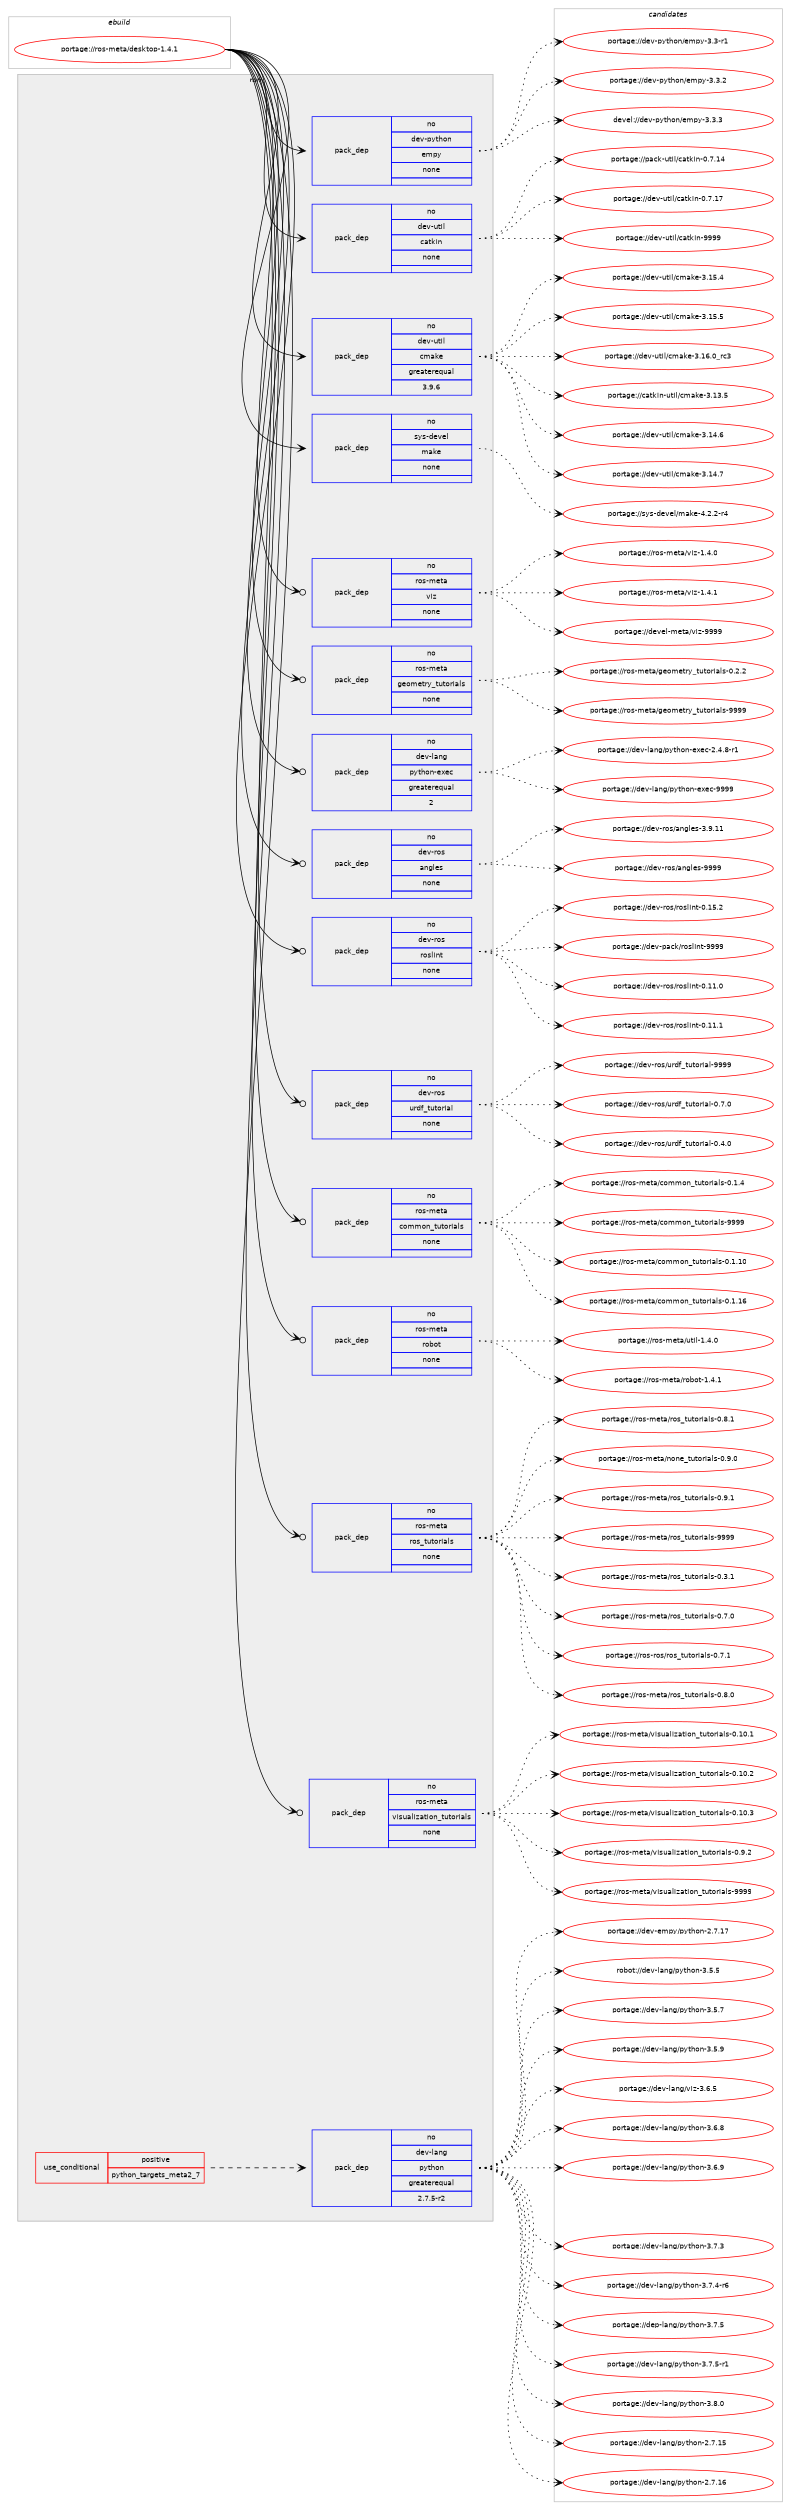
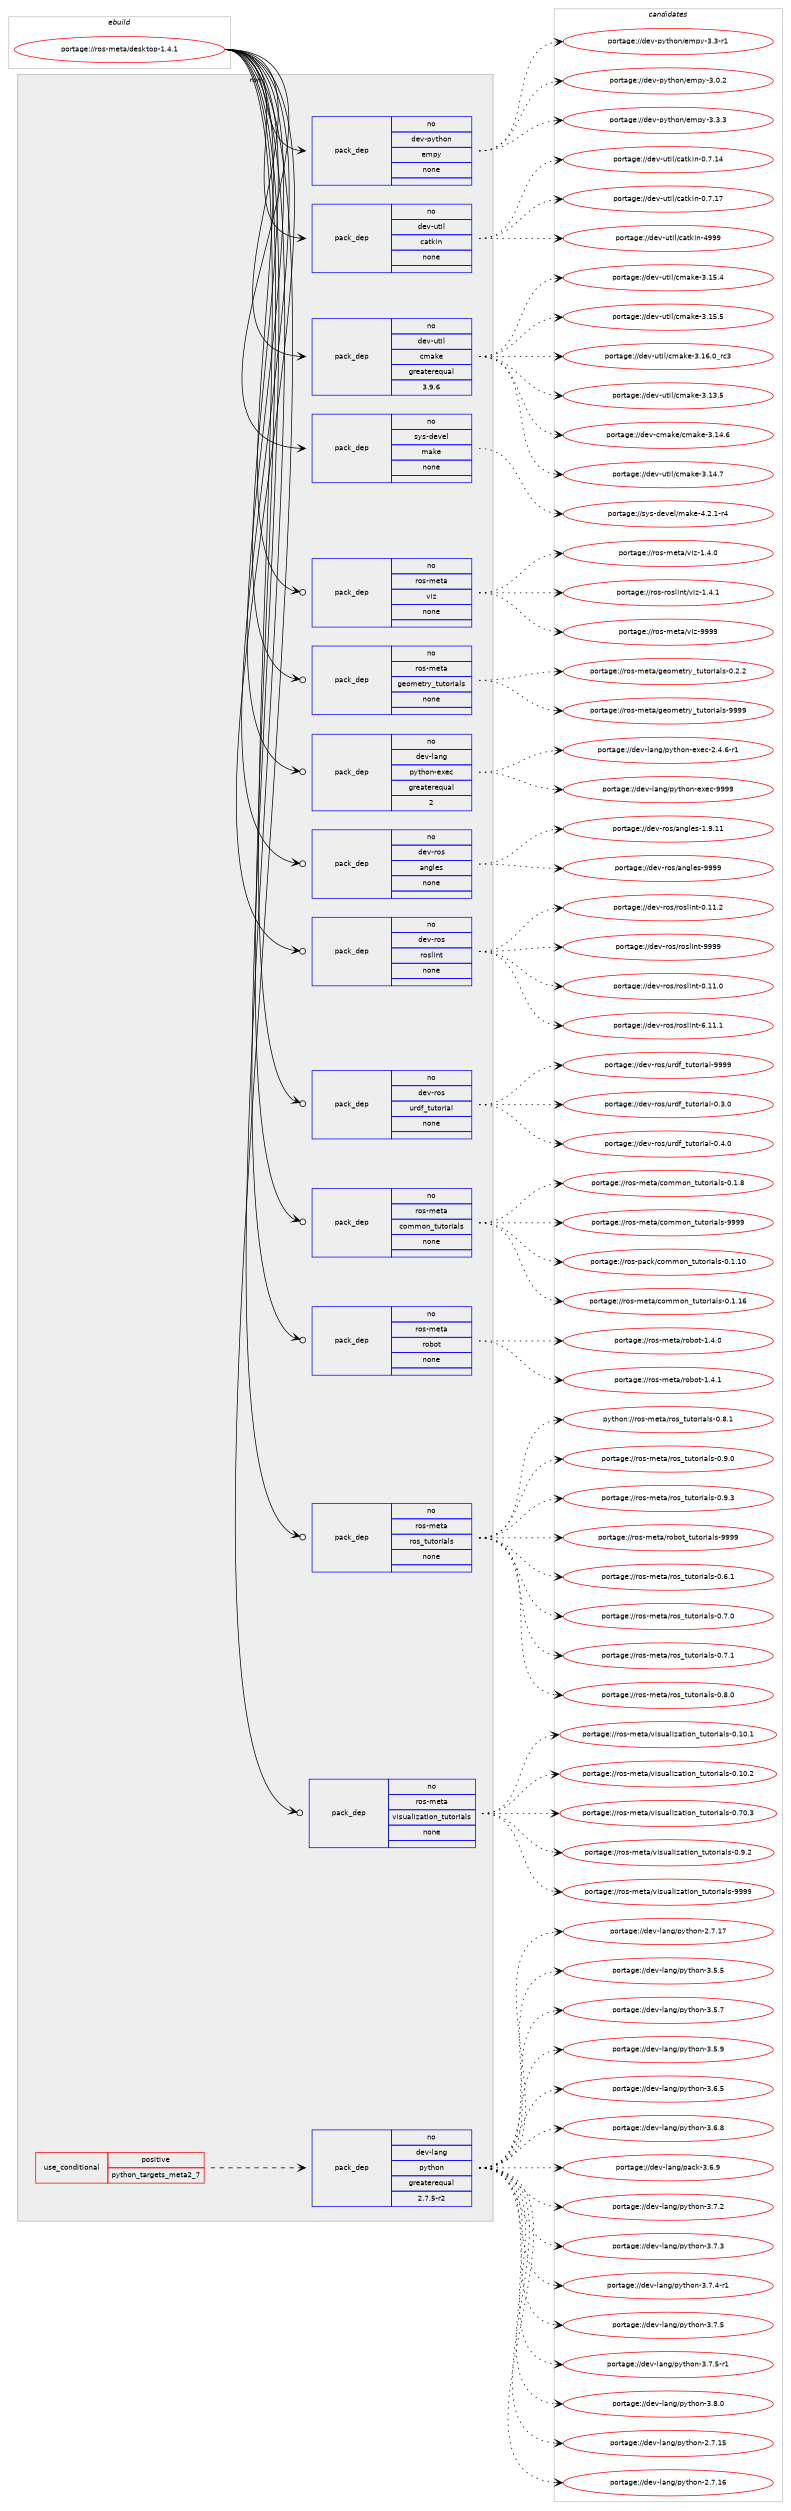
node "portage://dev-python/empy-3.3.2": label "portage://dev-python/empy-3.3.2" -> "portage://dev-python/empy-3.0.2"
node "devel://dev-python/empy-3.3.3": label "devel://dev-python/empy-3.3.3" -> "portage://dev-python/empy-3.3.3"
node "portage://pack-util/catkin-0.7.14": label "portage://pack-util/catkin-0.7.14" -> "portage://dev-util/catkin-0.7.14"
node "portage://dev-util/catkin-9999": label "portage://dev-util/catkin-9999" -> "portage://dev-util/catkin-4999"
node "portage://catkin-util/cmake-3.13.5": label "portage://catkin-util/cmake-3.13.5" -> "portage://dev-util/cmake-3.13.5"
node "portage://dev-util/cmake-3.14.6": label "portage://dev-util/cmake-3.14.6" -> "portage://dev-cmake/cmake-3.14.6"
node "portage://sys-devel/make-4.2.2-r4": label "portage://sys-devel/make-4.2.2-r4" -> "portage://sys-devel/make-4.2.1-r4"
node "portage://ros-meta/viz-1.4.1": label "portage://ros-meta/viz-1.4.1" -> "portage://ros-roslint/viz-1.4.1"
node "portage://devel-meta/viz-9999": label "portage://devel-meta/viz-9999" -> "portage://ros-meta/viz-9999"
node "portage://dev-lang/python-exec-2.4.8-r1": label "portage://dev-lang/python-exec-2.4.8-r1" -> "portage://dev-lang/python-exec-2.4.6-r1"
node "portage://dev-ros/angles-3.9.11": label "portage://dev-ros/angles-3.9.11" -> "portage://dev-ros/angles-1.9.11"
node "portage://dev-ros/roslint-0.15.2": label "portage://dev-ros/roslint-0.15.2" -> "portage://dev-ros/roslint-0.11.2"
node "portage://dev-pack/roslint-9999": label "portage://dev-pack/roslint-9999" -> "portage://dev-ros/roslint-9999"
node "portage://dev-ros/roslint-0.11.1": label "portage://dev-ros/roslint-0.11.1" -> "portage://dev-ros/roslint-6.11.1"
node "portage://dev-ros/urdf_tutorial-0.7.0": label "portage://dev-ros/urdf_tutorial-0.7.0" -> "portage://dev-ros/urdf_tutorial-0.3.0"
node "portage://ros-meta/common_tutorials-0.1.4": label "portage://ros-meta/common_tutorials-0.1.4" -> "portage://ros-meta/common_tutorials-0.1.8"
node "portage://ros-meta/common_tutorials-0.1.10": label "portage://ros-meta/common_tutorials-0.1.10" -> "portage://ros-pack/common_tutorials-0.1.10"
node "portage://ros-meta/util-1.4.0": label "portage://ros-meta/util-1.4.0" -> "portage://ros-meta/robot-1.4.0"
node "portage://ros-meta/ros_tutorials-0.8.1": label "portage://ros-meta/ros_tutorials-0.8.1" -> "python://ros-meta/ros_tutorials-0.8.1"
node "portage://ros-meta/none_tutorials-0.9.0": label "portage://ros-meta/none_tutorials-0.9.0" -> "portage://ros-meta/ros_tutorials-0.9.0"
node "portage://ros-meta/ros_tutorials-0.9.1": label "portage://ros-meta/ros_tutorials-0.9.1" -> "portage://ros-meta/ros_tutorials-0.9.3"
node "portage://ros-meta/ros_tutorials-9999": label "portage://ros-meta/ros_tutorials-9999" -> "portage://ros-meta/robot_tutorials-9999"
node "portage://ros-meta/ros_tutorials-0.3.1": label "portage://ros-meta/ros_tutorials-0.3.1" -> "portage://ros-meta/ros_tutorials-0.6.1"
node "portage://ros-ros/ros_tutorials-0.7.1": label "portage://ros-ros/ros_tutorials-0.7.1" -> "portage://ros-meta/ros_tutorials-0.7.1"
node "portage://ros-meta/visualization_tutorials-0.10.3": label "portage://ros-meta/visualization_tutorials-0.10.3" -> "portage://ros-meta/visualization_tutorials-0.70.3"
node "portage://dev-empy/python-2.7.17": label "portage://dev-empy/python-2.7.17" -> "portage://dev-lang/python-2.7.17"
node "robot://dev-lang/python-3.5.5": label "robot://dev-lang/python-3.5.5" -> "portage://dev-lang/python-3.5.5"
node "portage://dev-lang/viz-3.6.5": label "portage://dev-lang/viz-3.6.5" -> "portage://dev-lang/python-3.6.5"
node "portage://dev-lang/python-3.6.9": label "portage://dev-lang/python-3.6.9" -> "portage://dev-lang/pack-3.6.9"
node "portage://dev-lang/python-3.7.2": added
node "portage://dev-lang/python-3.7.4-r6": label "portage://dev-lang/python-3.7.4-r6" -> "portage://dev-lang/python-3.7.4-r1"
node "portage://dep-lang/python-3.7.5": label "portage://dep-lang/python-3.7.5" -> "portage://dev-lang/python-3.7.5"
